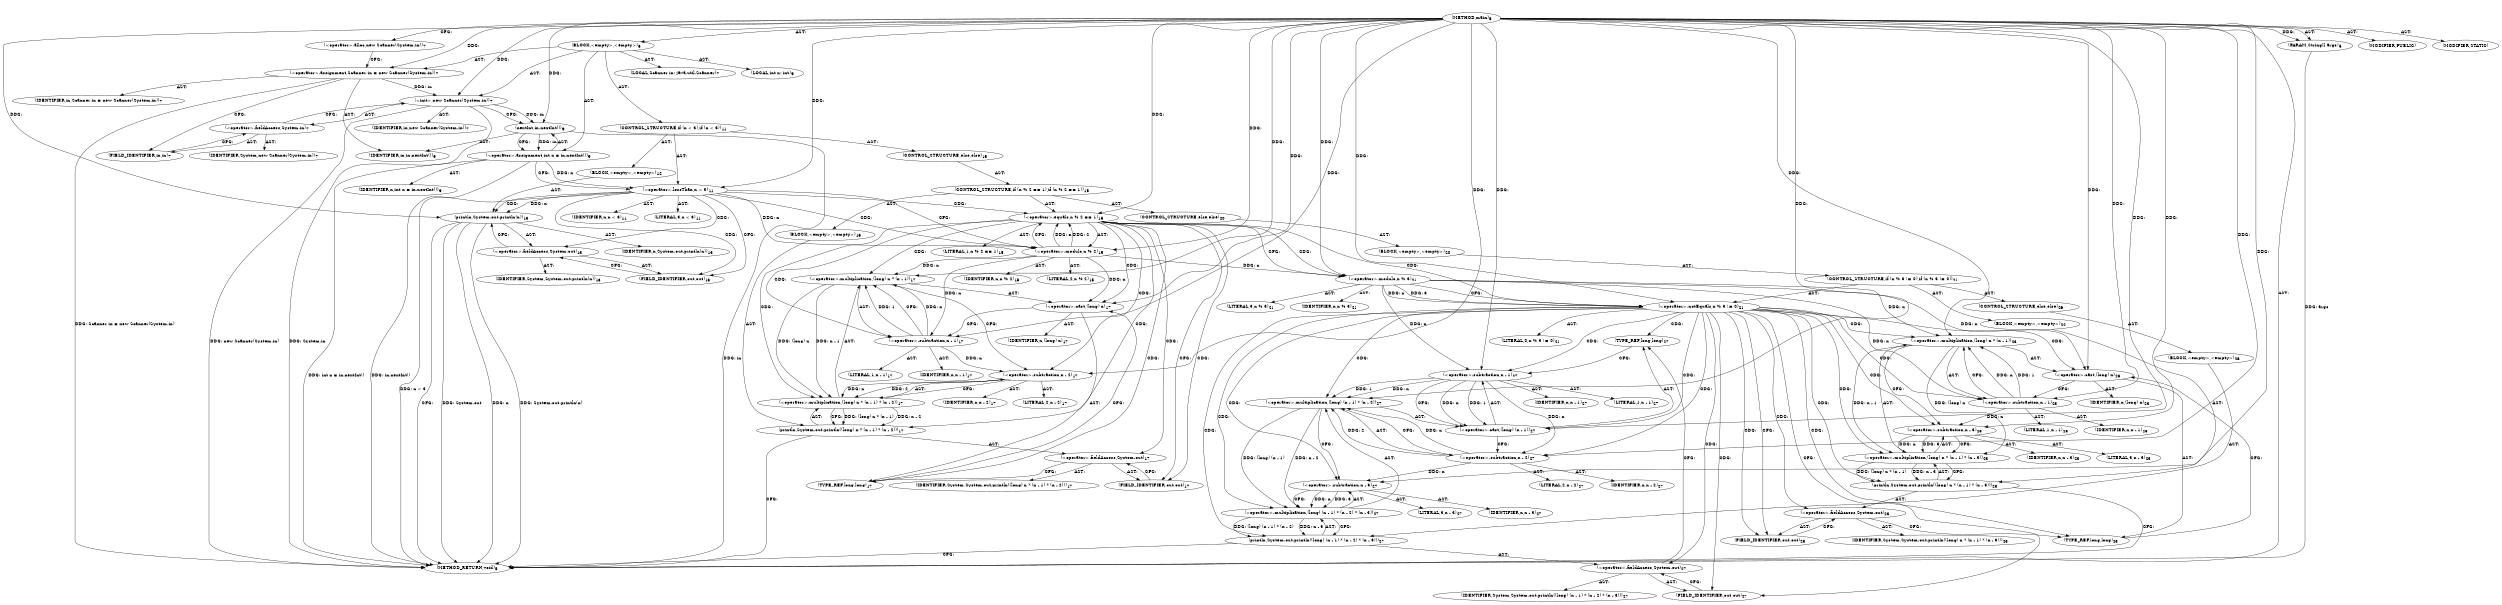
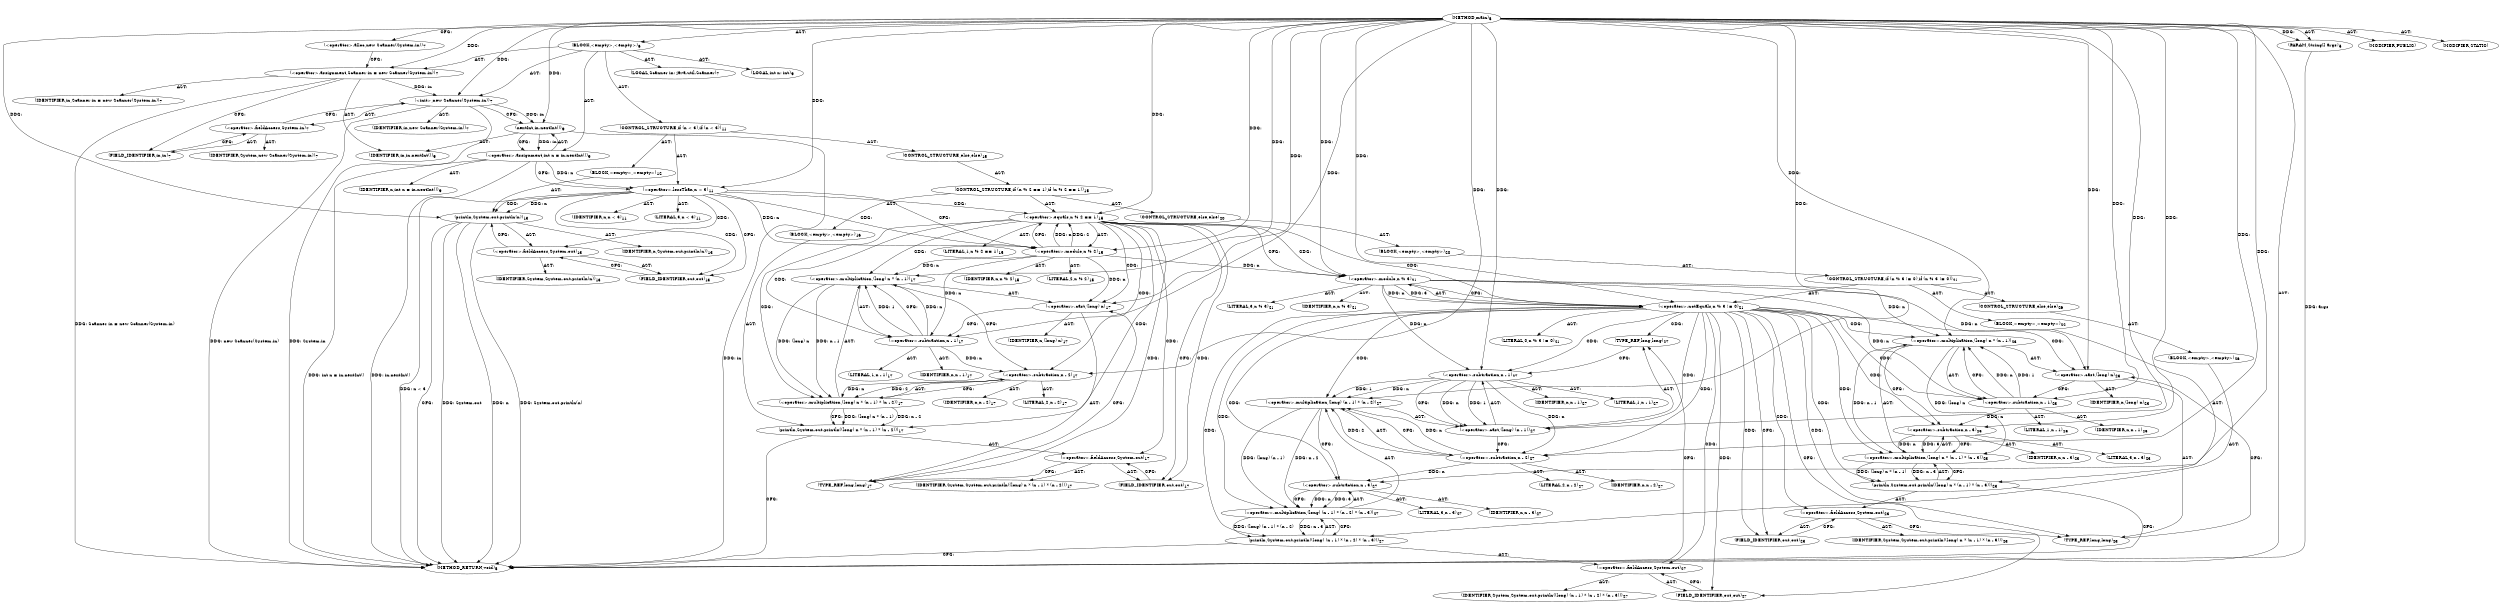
edge "(<operator>.notEquals,n % 3 != 0)" -> "(<operator>.modulo,n % 3)": added, label "AST:"
edge "(println,System.out.println((long) n * (n - 1) * (n - 2)))" -> "(<operator>.multiplication,(long) n * (n - 1) * (n - 2))": removed, label "AST:"
